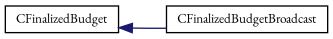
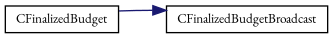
edge "CFinalizedBudgetBroadcast" -> "CFinalizedBudget": reversed
